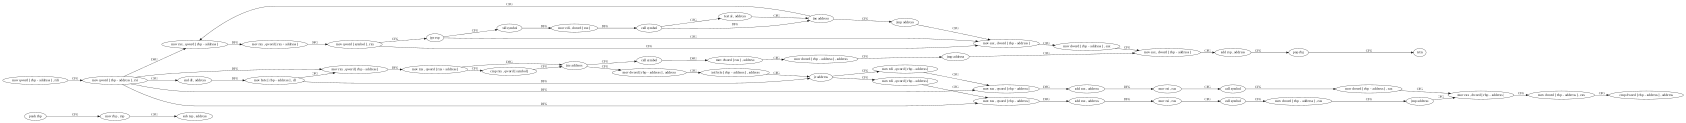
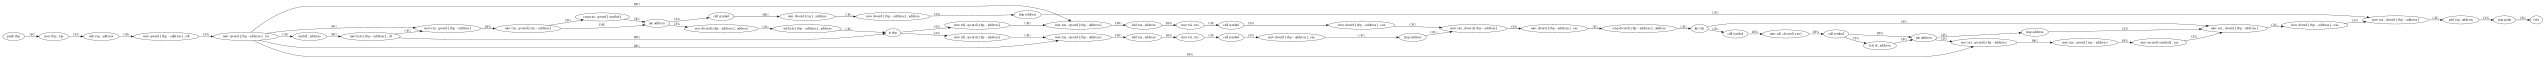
edge "sub rsp , address" -> "mov qword [ rbp - address ] , rdi": added, label "CFG"
edge "mov qword [ symbol ] , rax" -> "jge rsp": now "cmp dword [ rbp - address ] , address" -> "jge rsp"
node "pop rbp": label "pop rbp" -> "pop push"
node "je address": label "je address" -> "je rbp"
